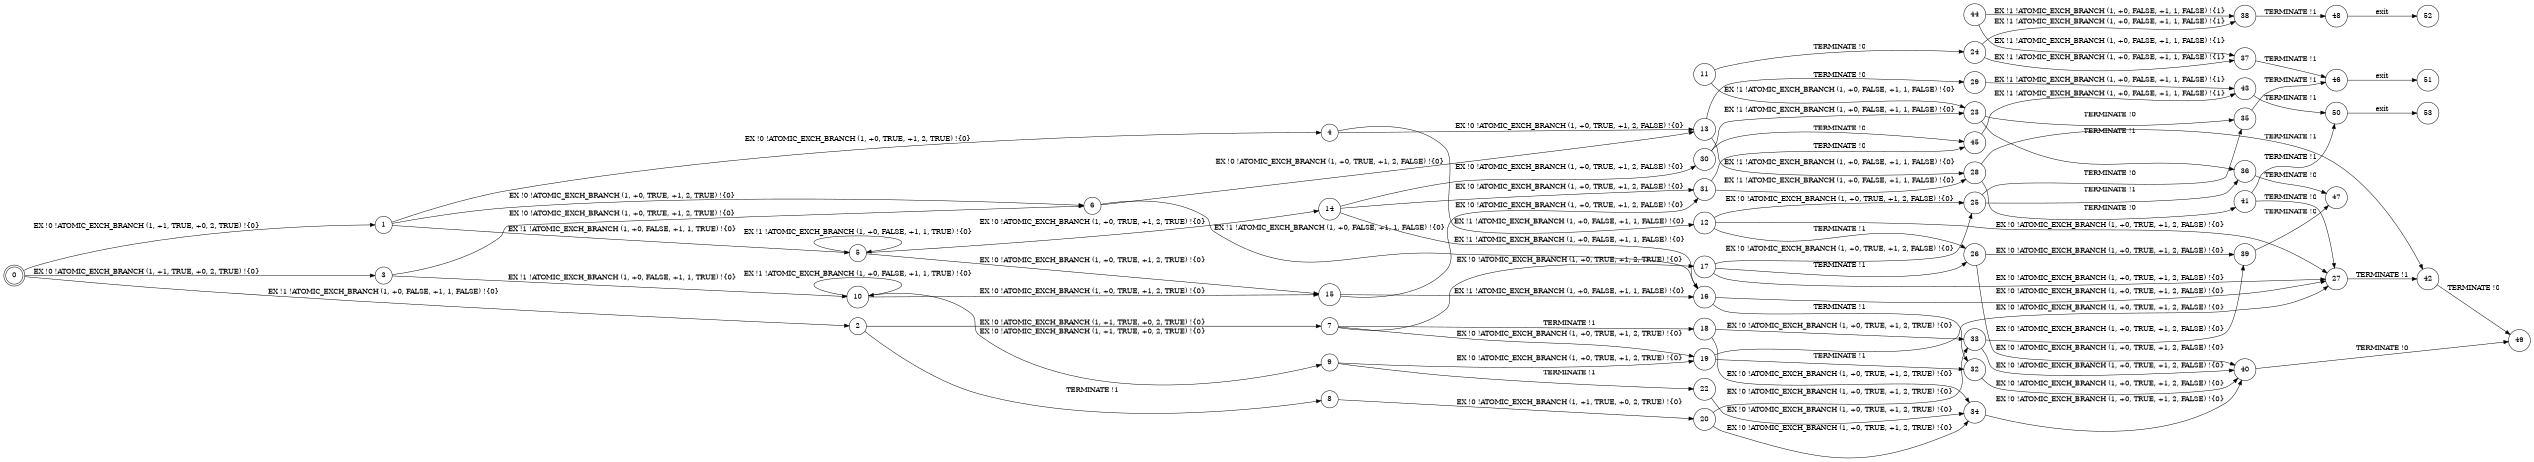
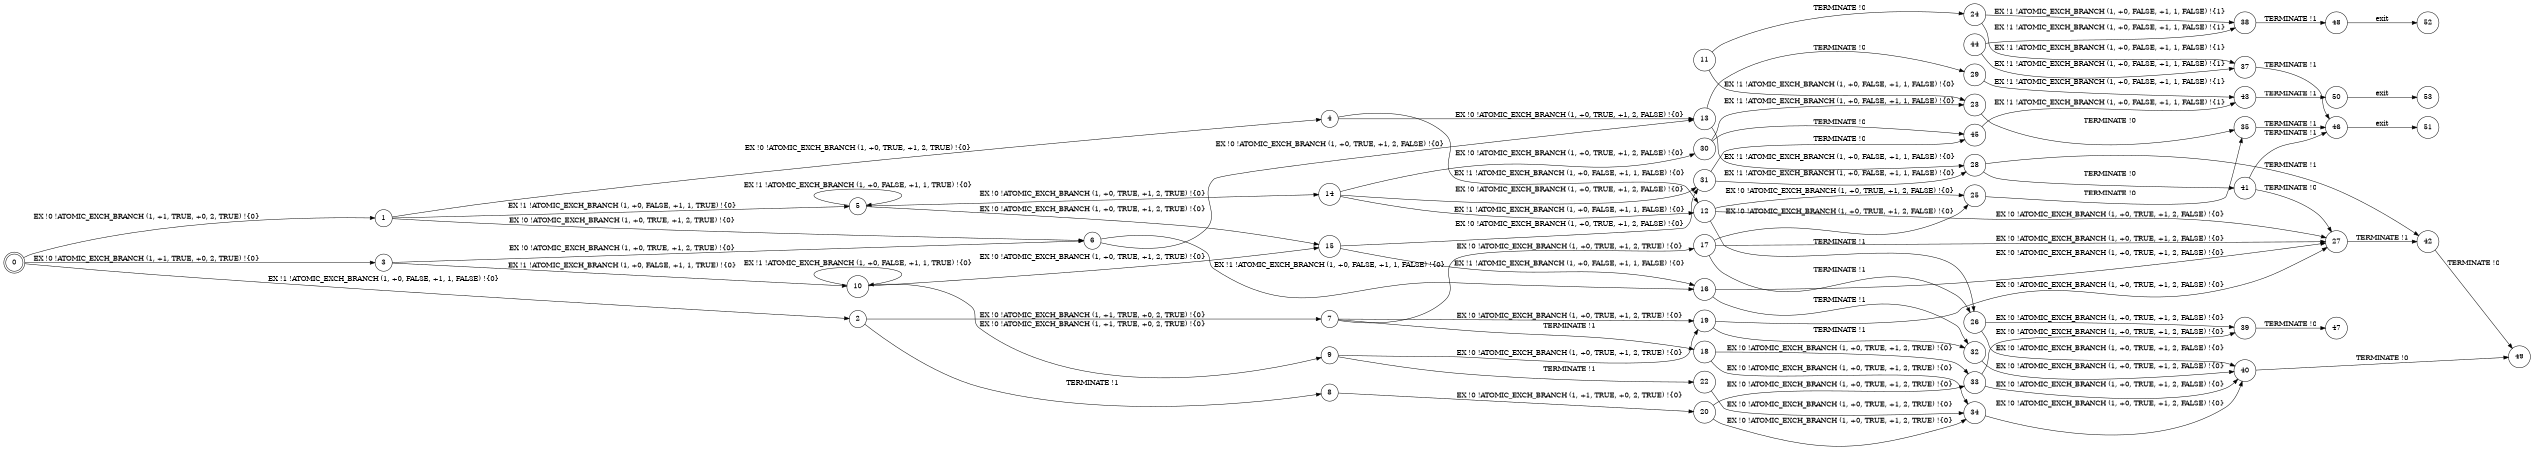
edge "41" -> "50": now "41" -> "46"
node "36": removed
edge "14" -> "16": now "14" -> "12"
